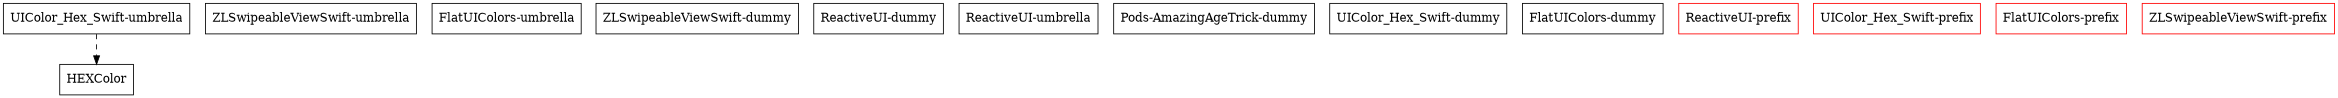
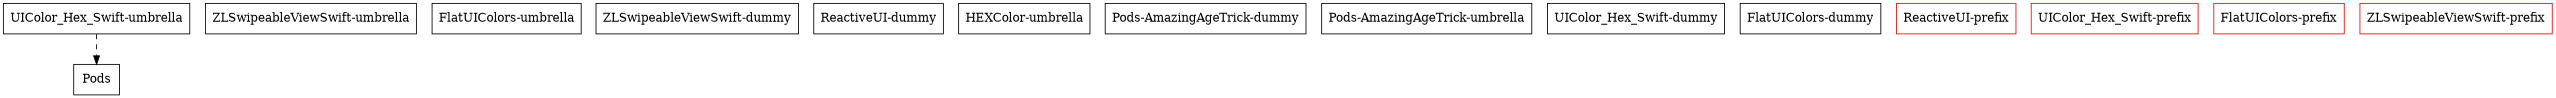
node "ReactiveUI-umbrella": label "ReactiveUI-umbrella" -> "HEXColor-umbrella"
node "Pods-AmazingAgeTrick-umbrella": added
node "HEXColor": label "HEXColor" -> "Pods"
